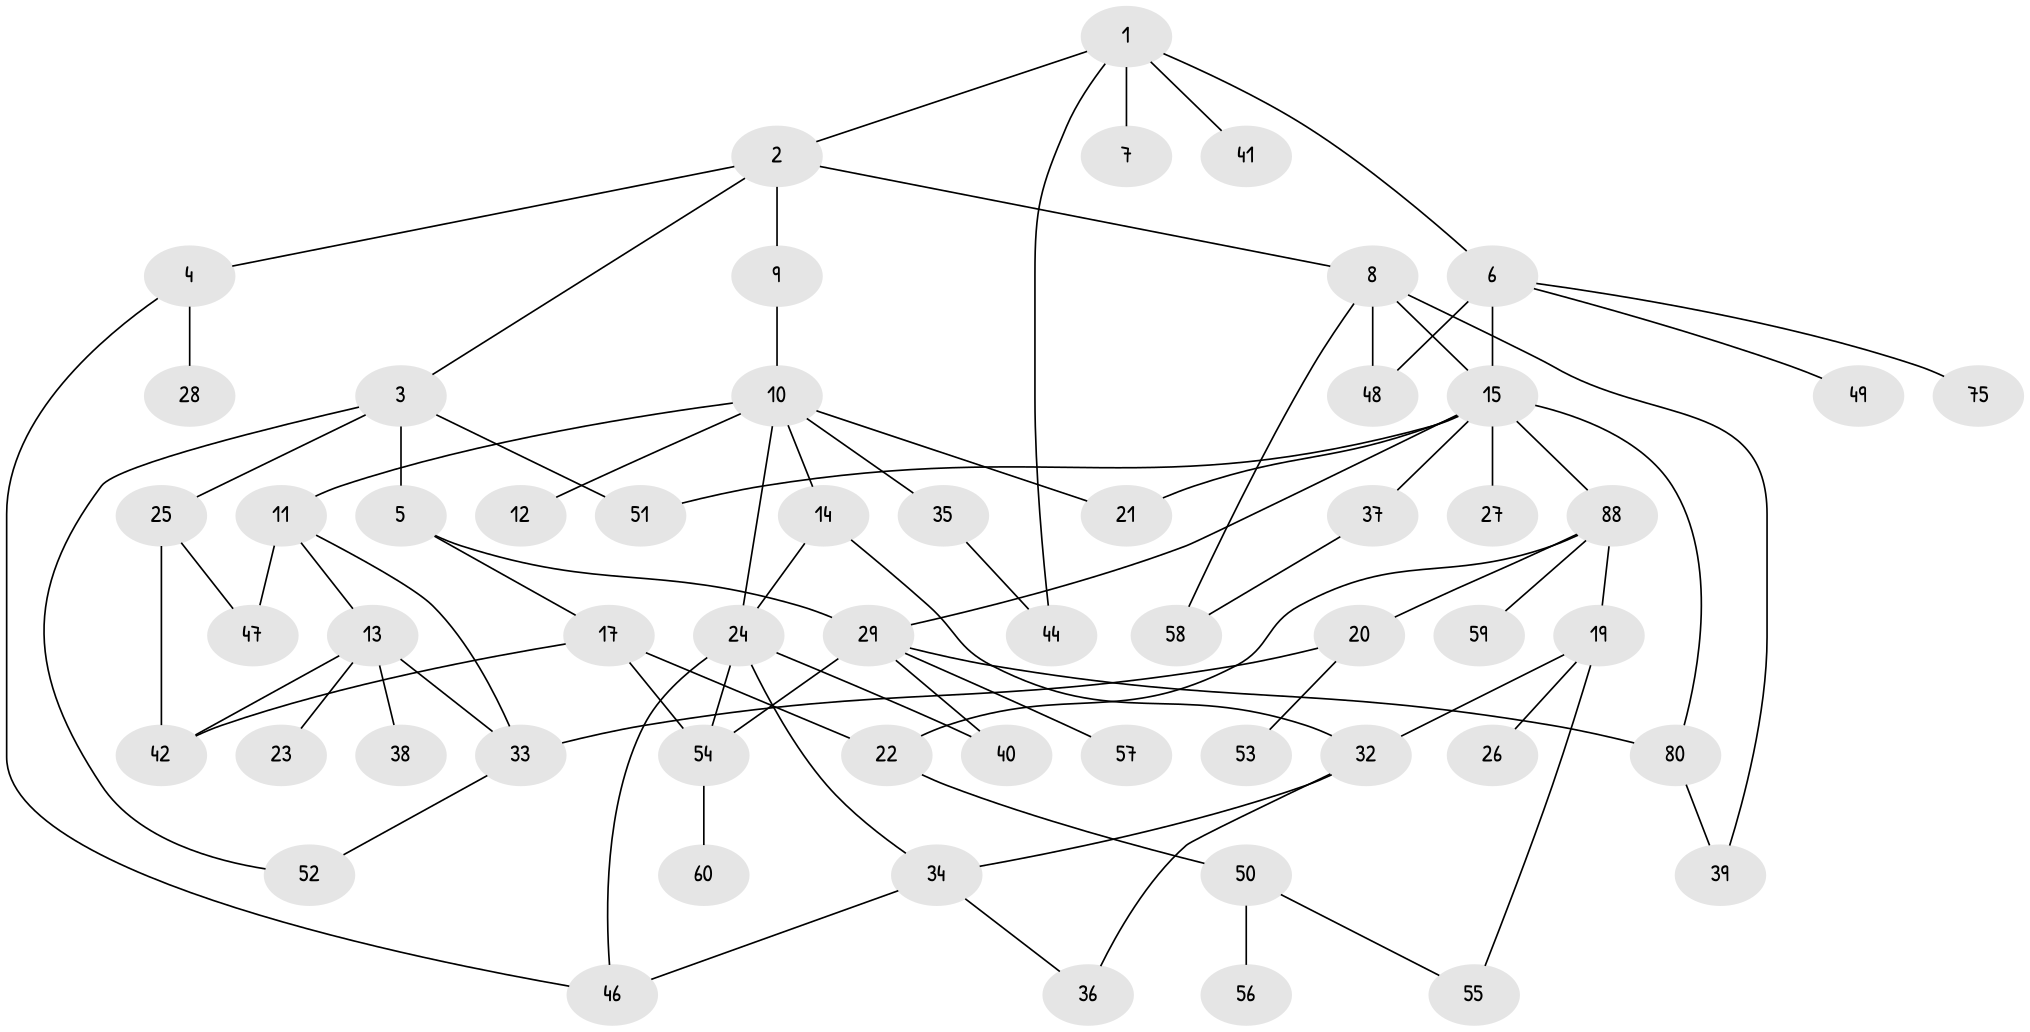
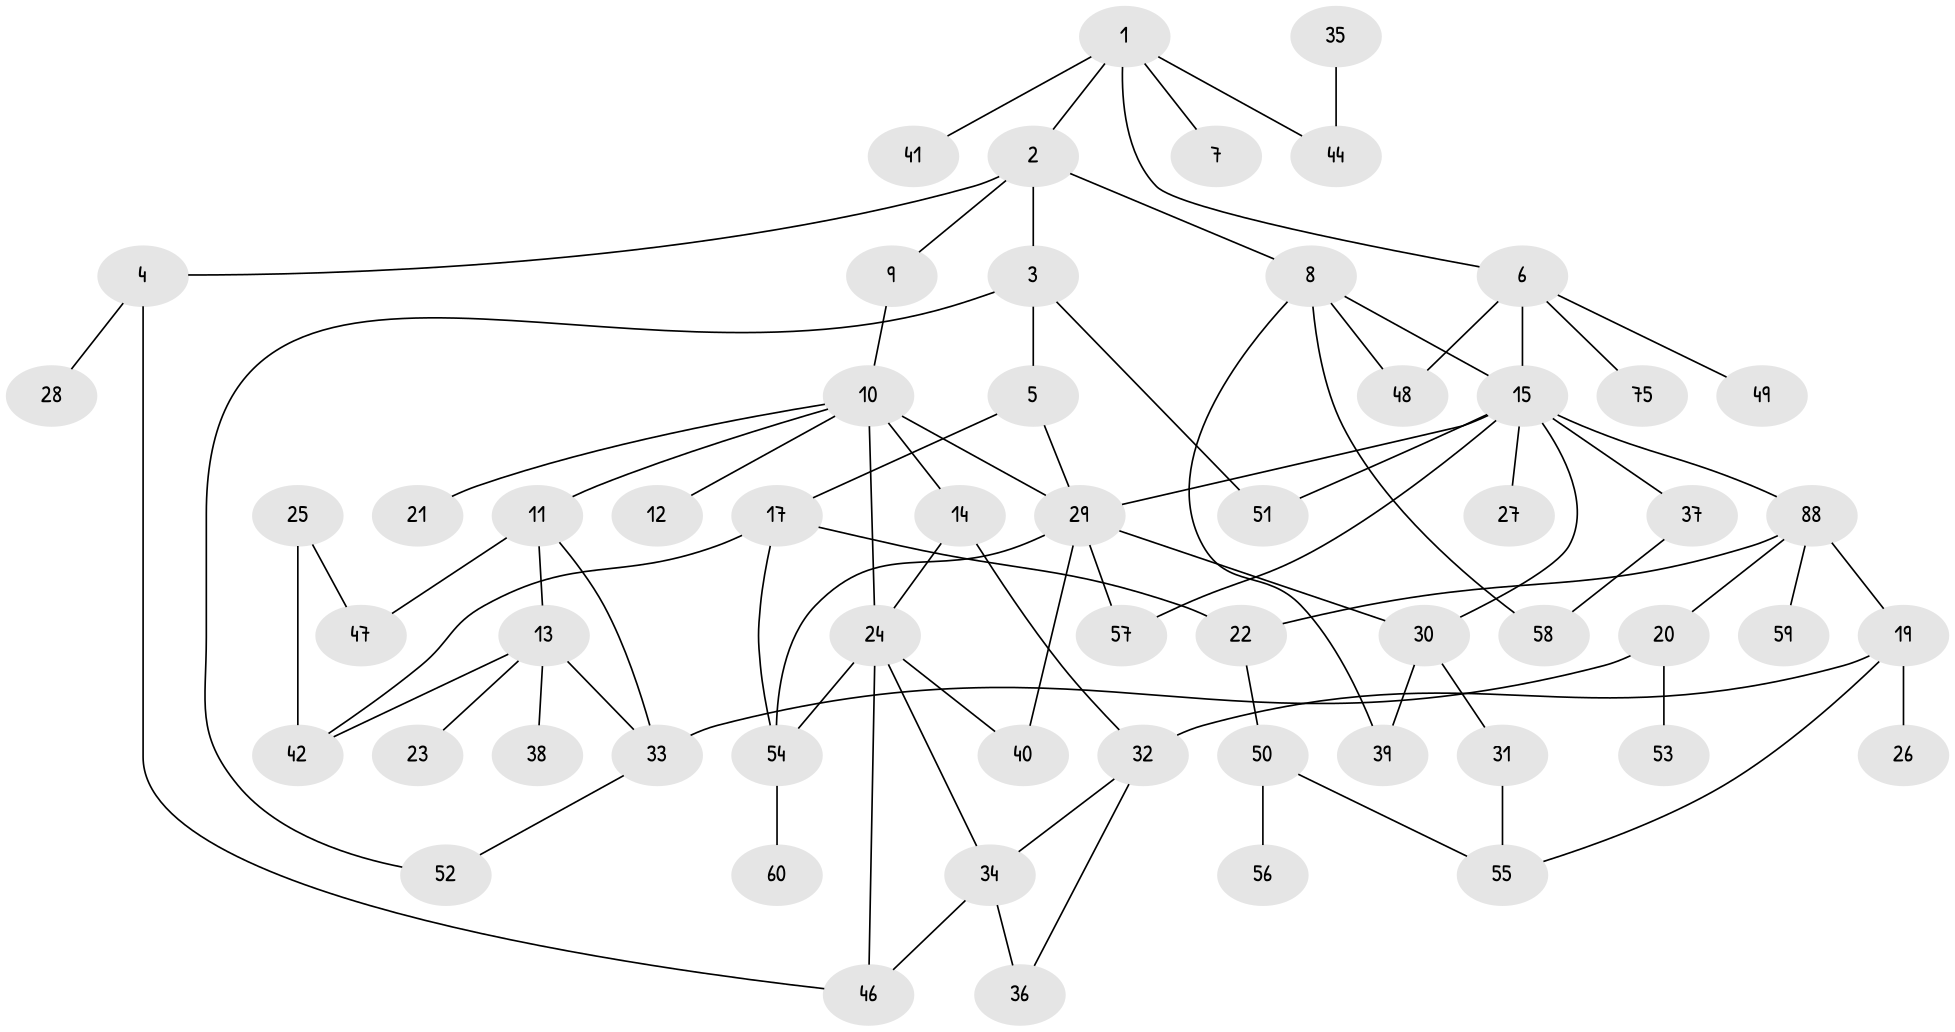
edge "3" -- "25": removed
edge "10" -- "35": now "10" -- "29"
edge "15" -- "21": now "15" -- "57"
node "31": added
node "80": label "80" -> "30"
